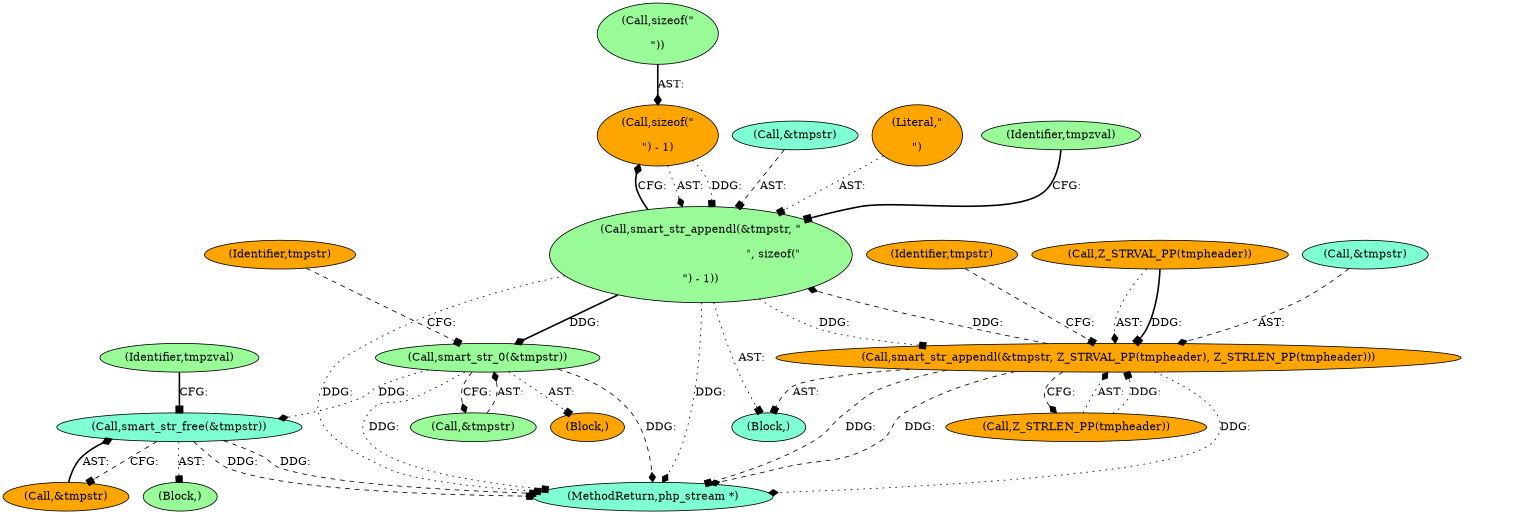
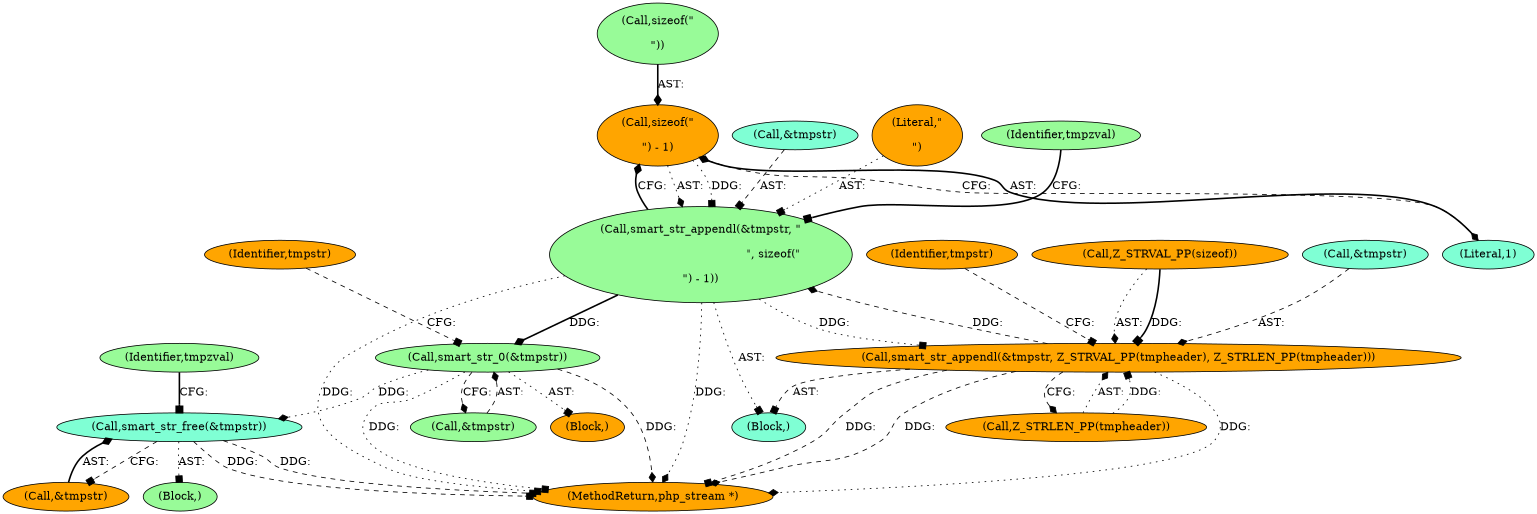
node "(Call,Z_STRVAL_PP(tmpheader))": label "(Call,Z_STRVAL_PP(tmpheader))" -> "(Call,Z_STRVAL_PP(sizeof))"
node "(Literal,1)": added
node "(MethodReturn,php_stream *)": fillcolor aquamarine -> orange
